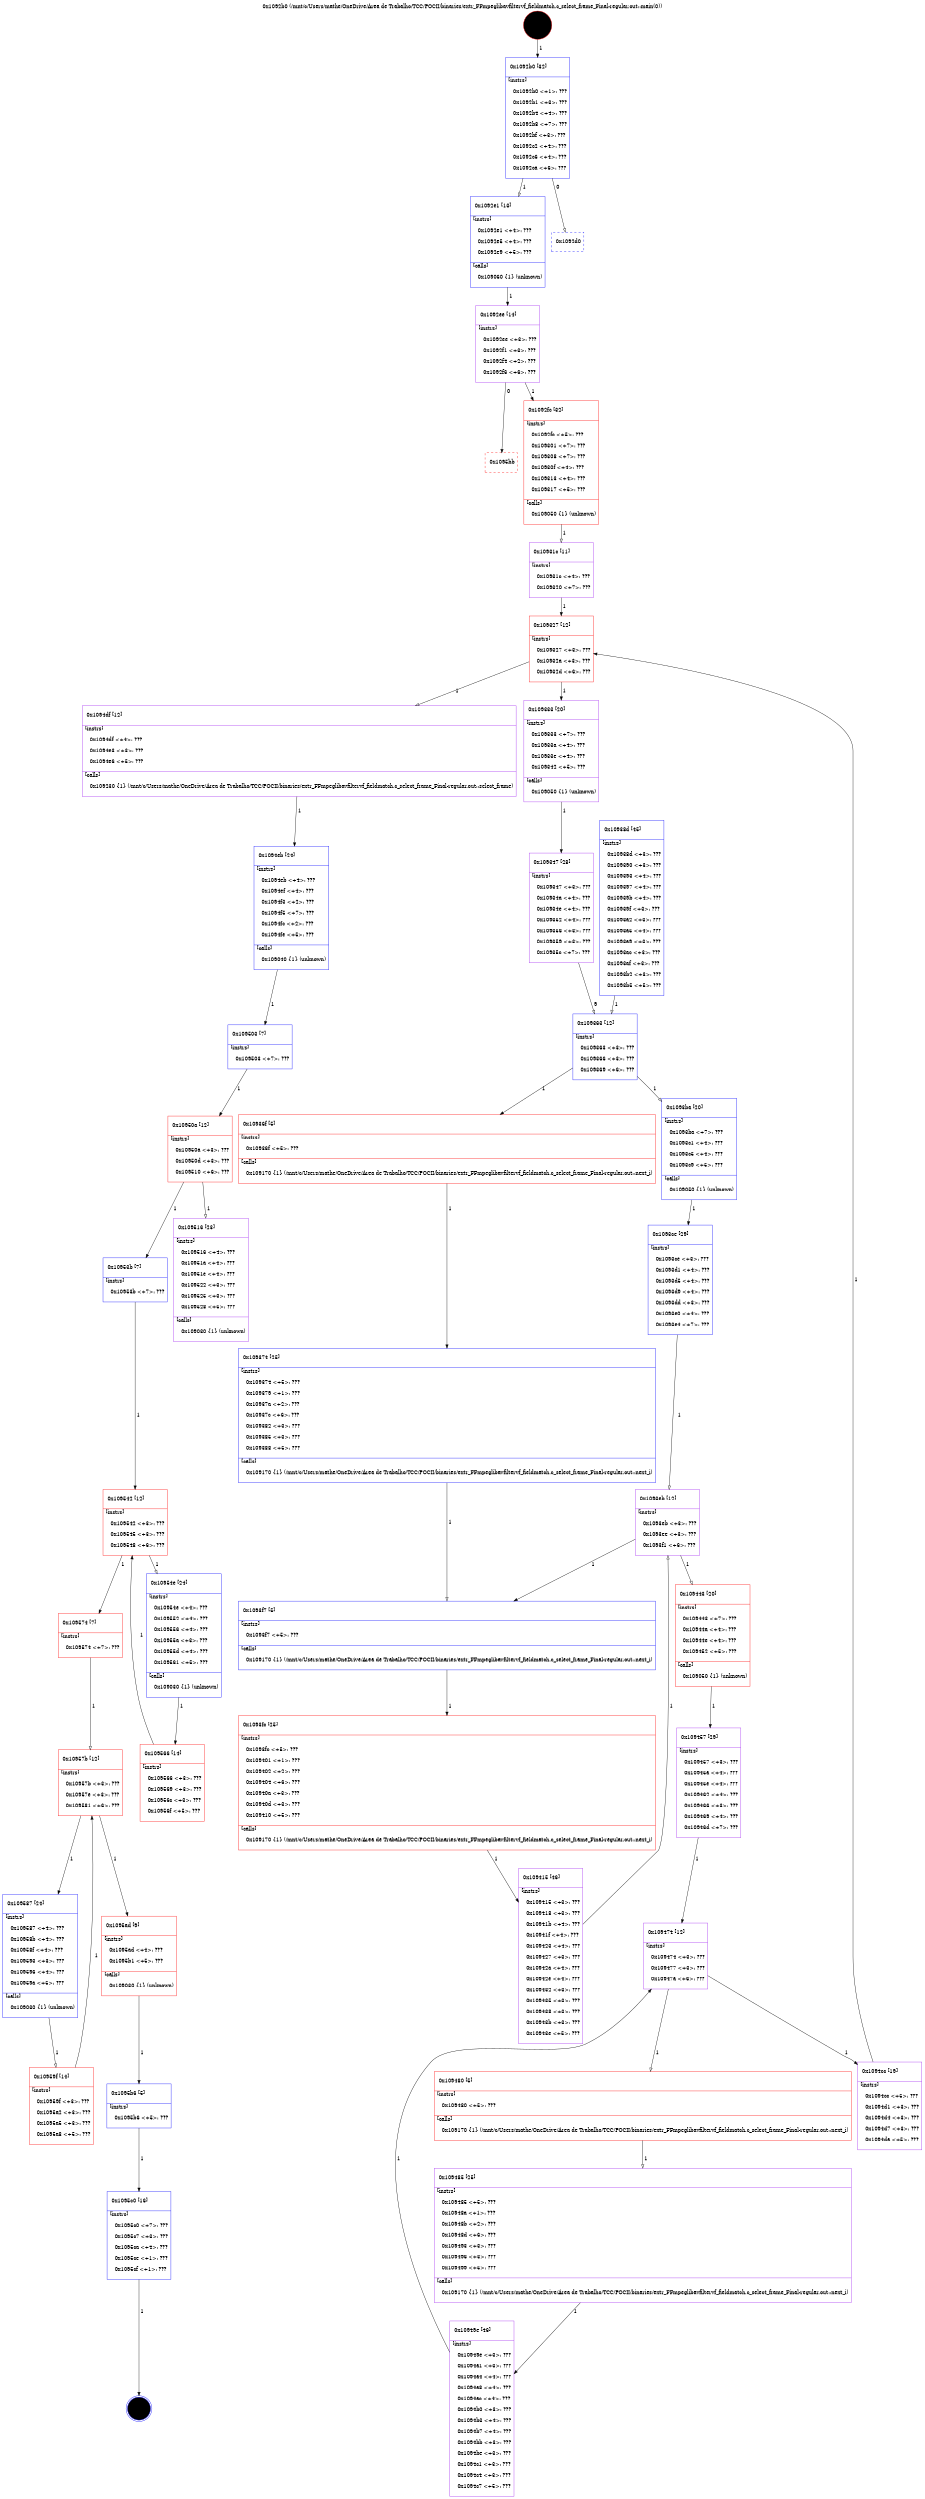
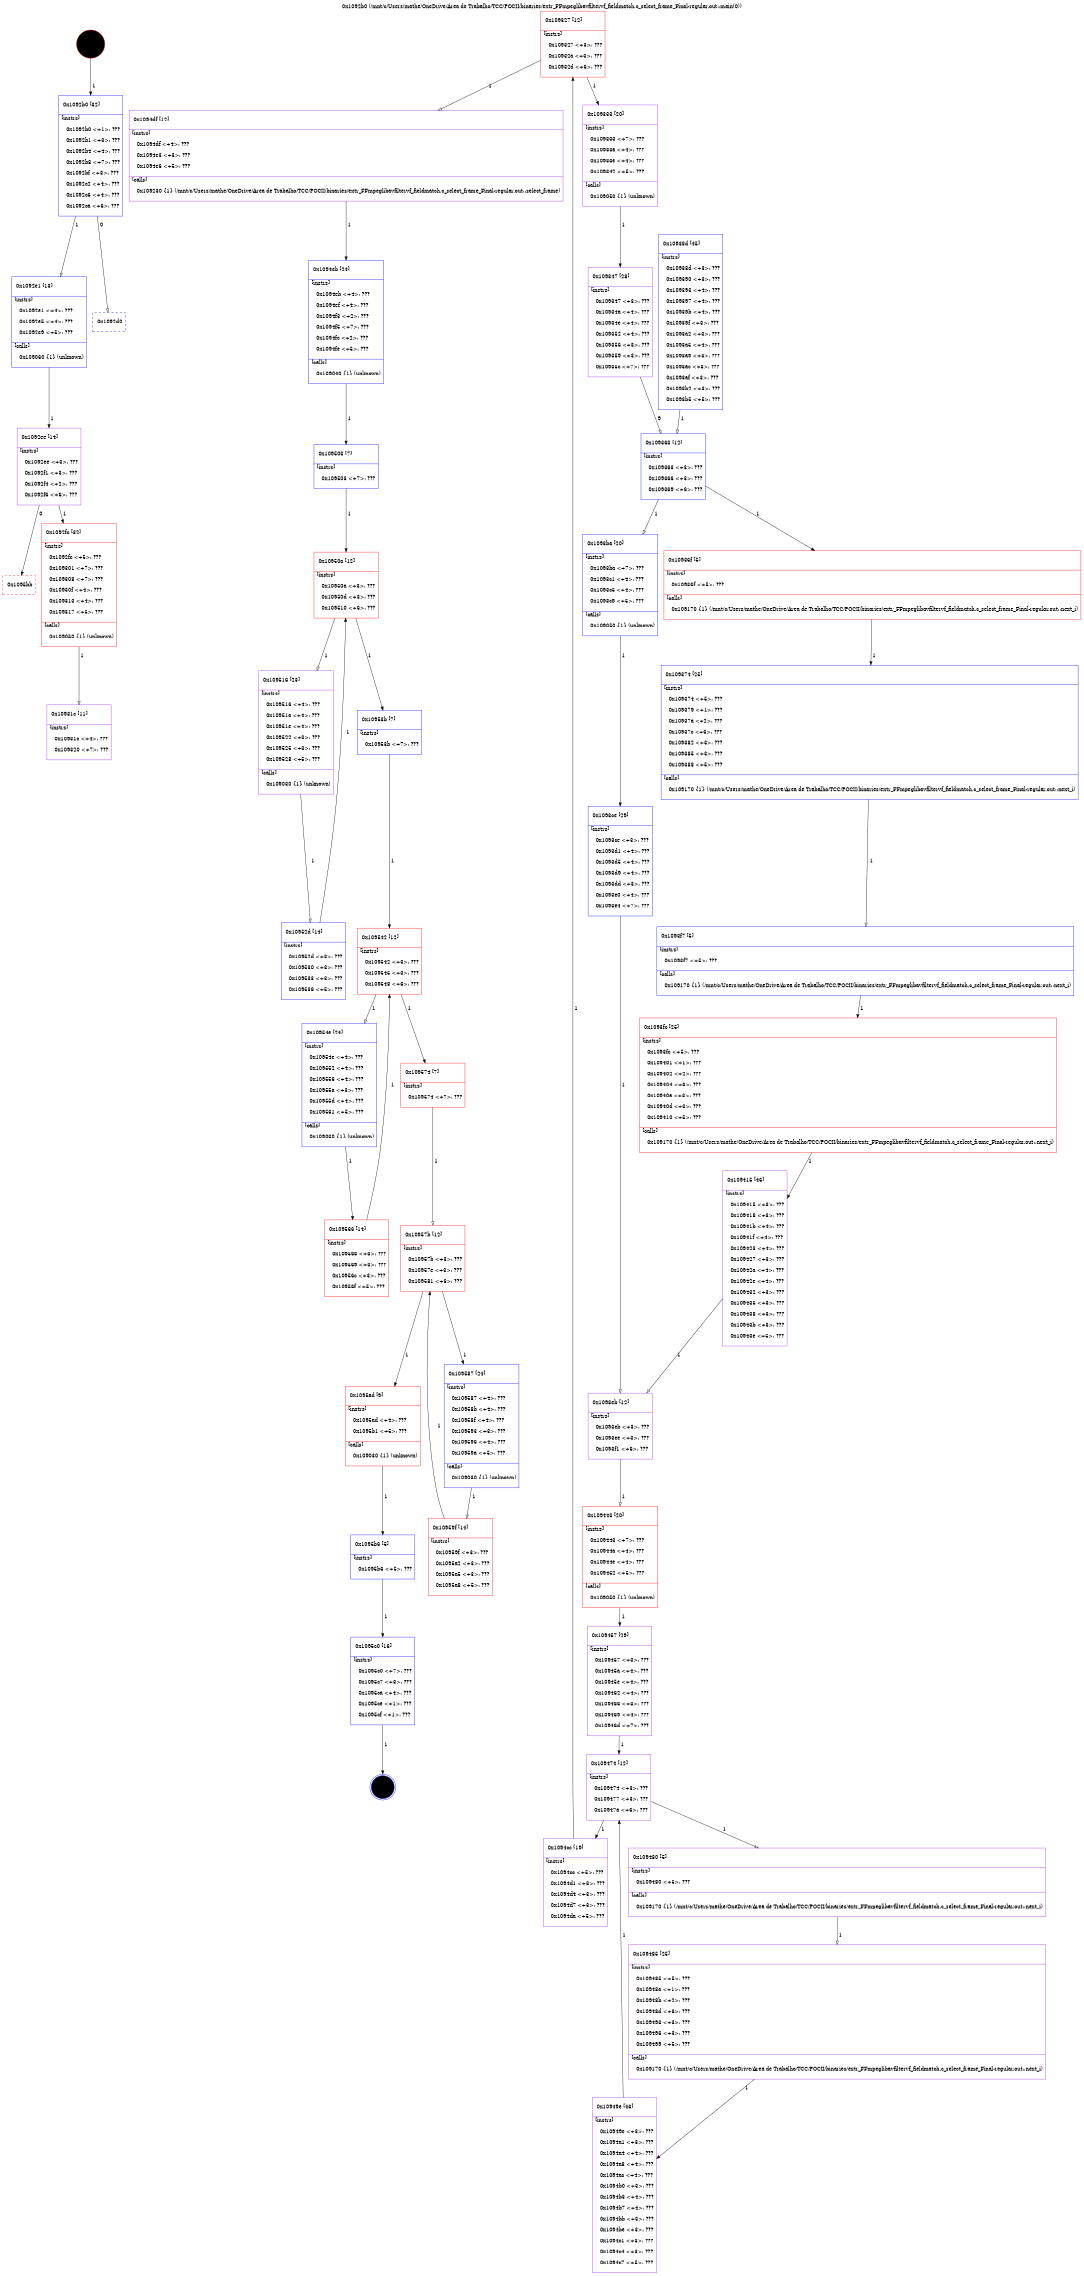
edge "0x10931c [11]" -> "0x109327 [12]": removed, label "1"
node "0x10952d [14]": added
edge "0x1093eb [12]" -> "0x1093f7 [5]": removed, label "1"
node "0x109480 [5]": color red -> purple
